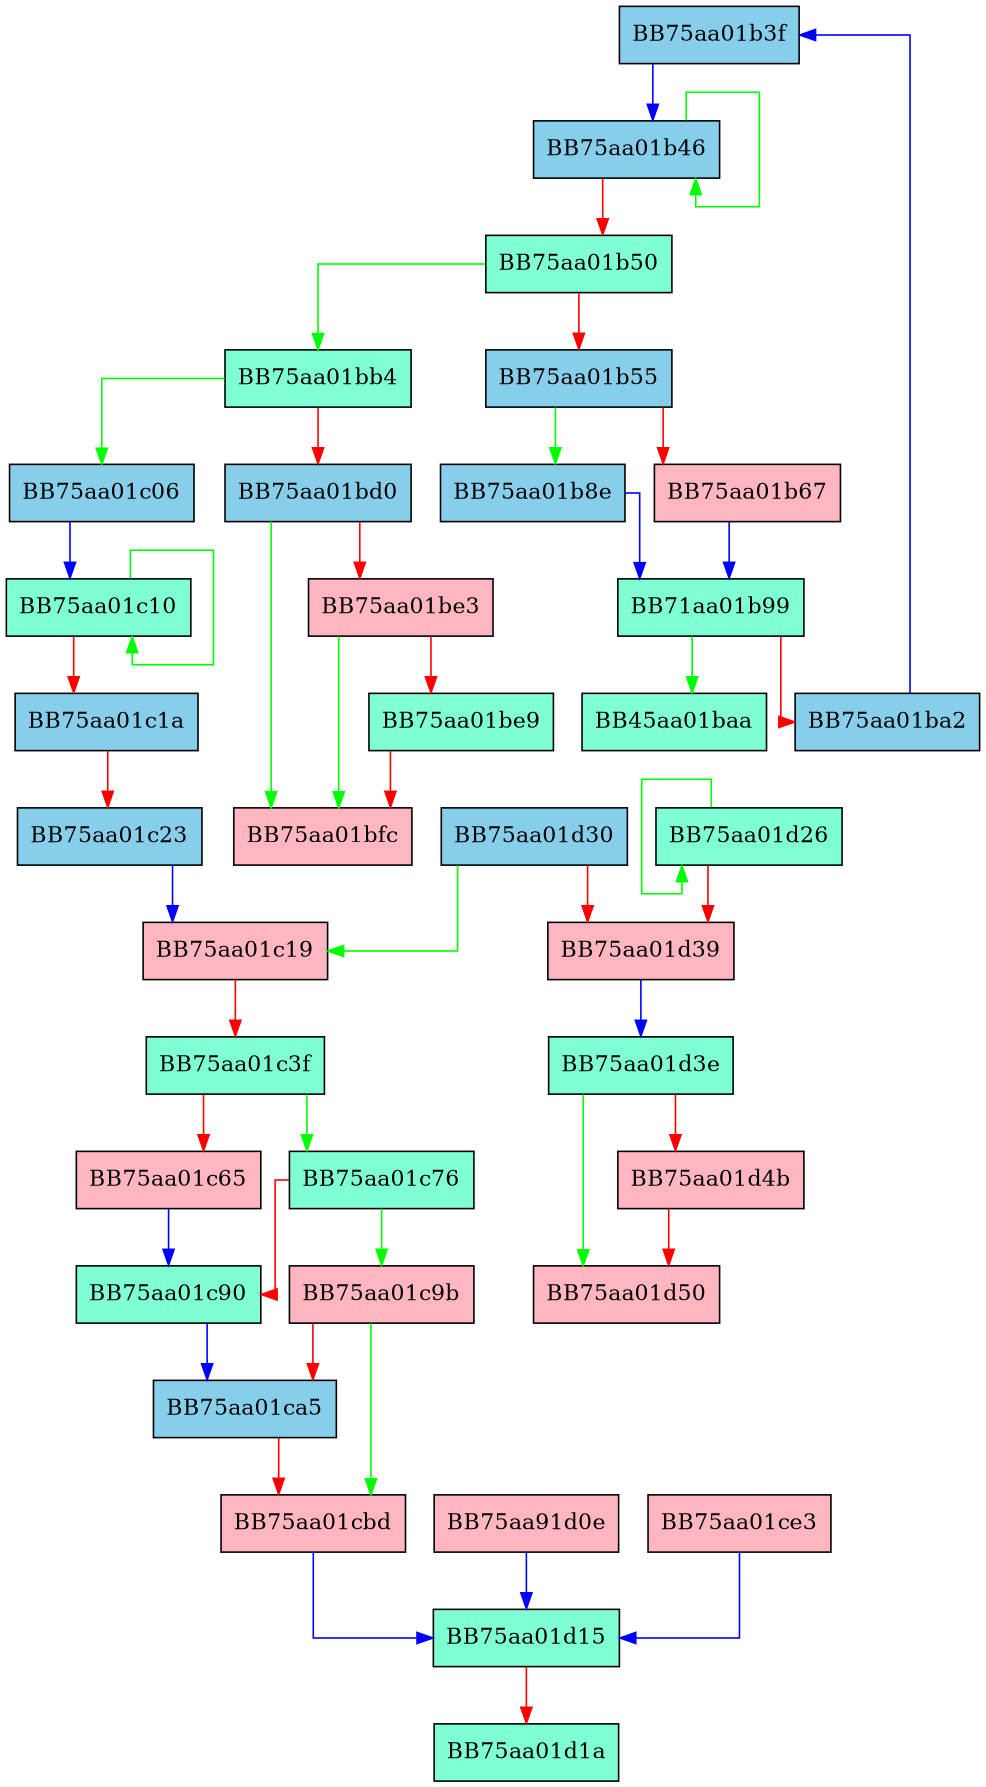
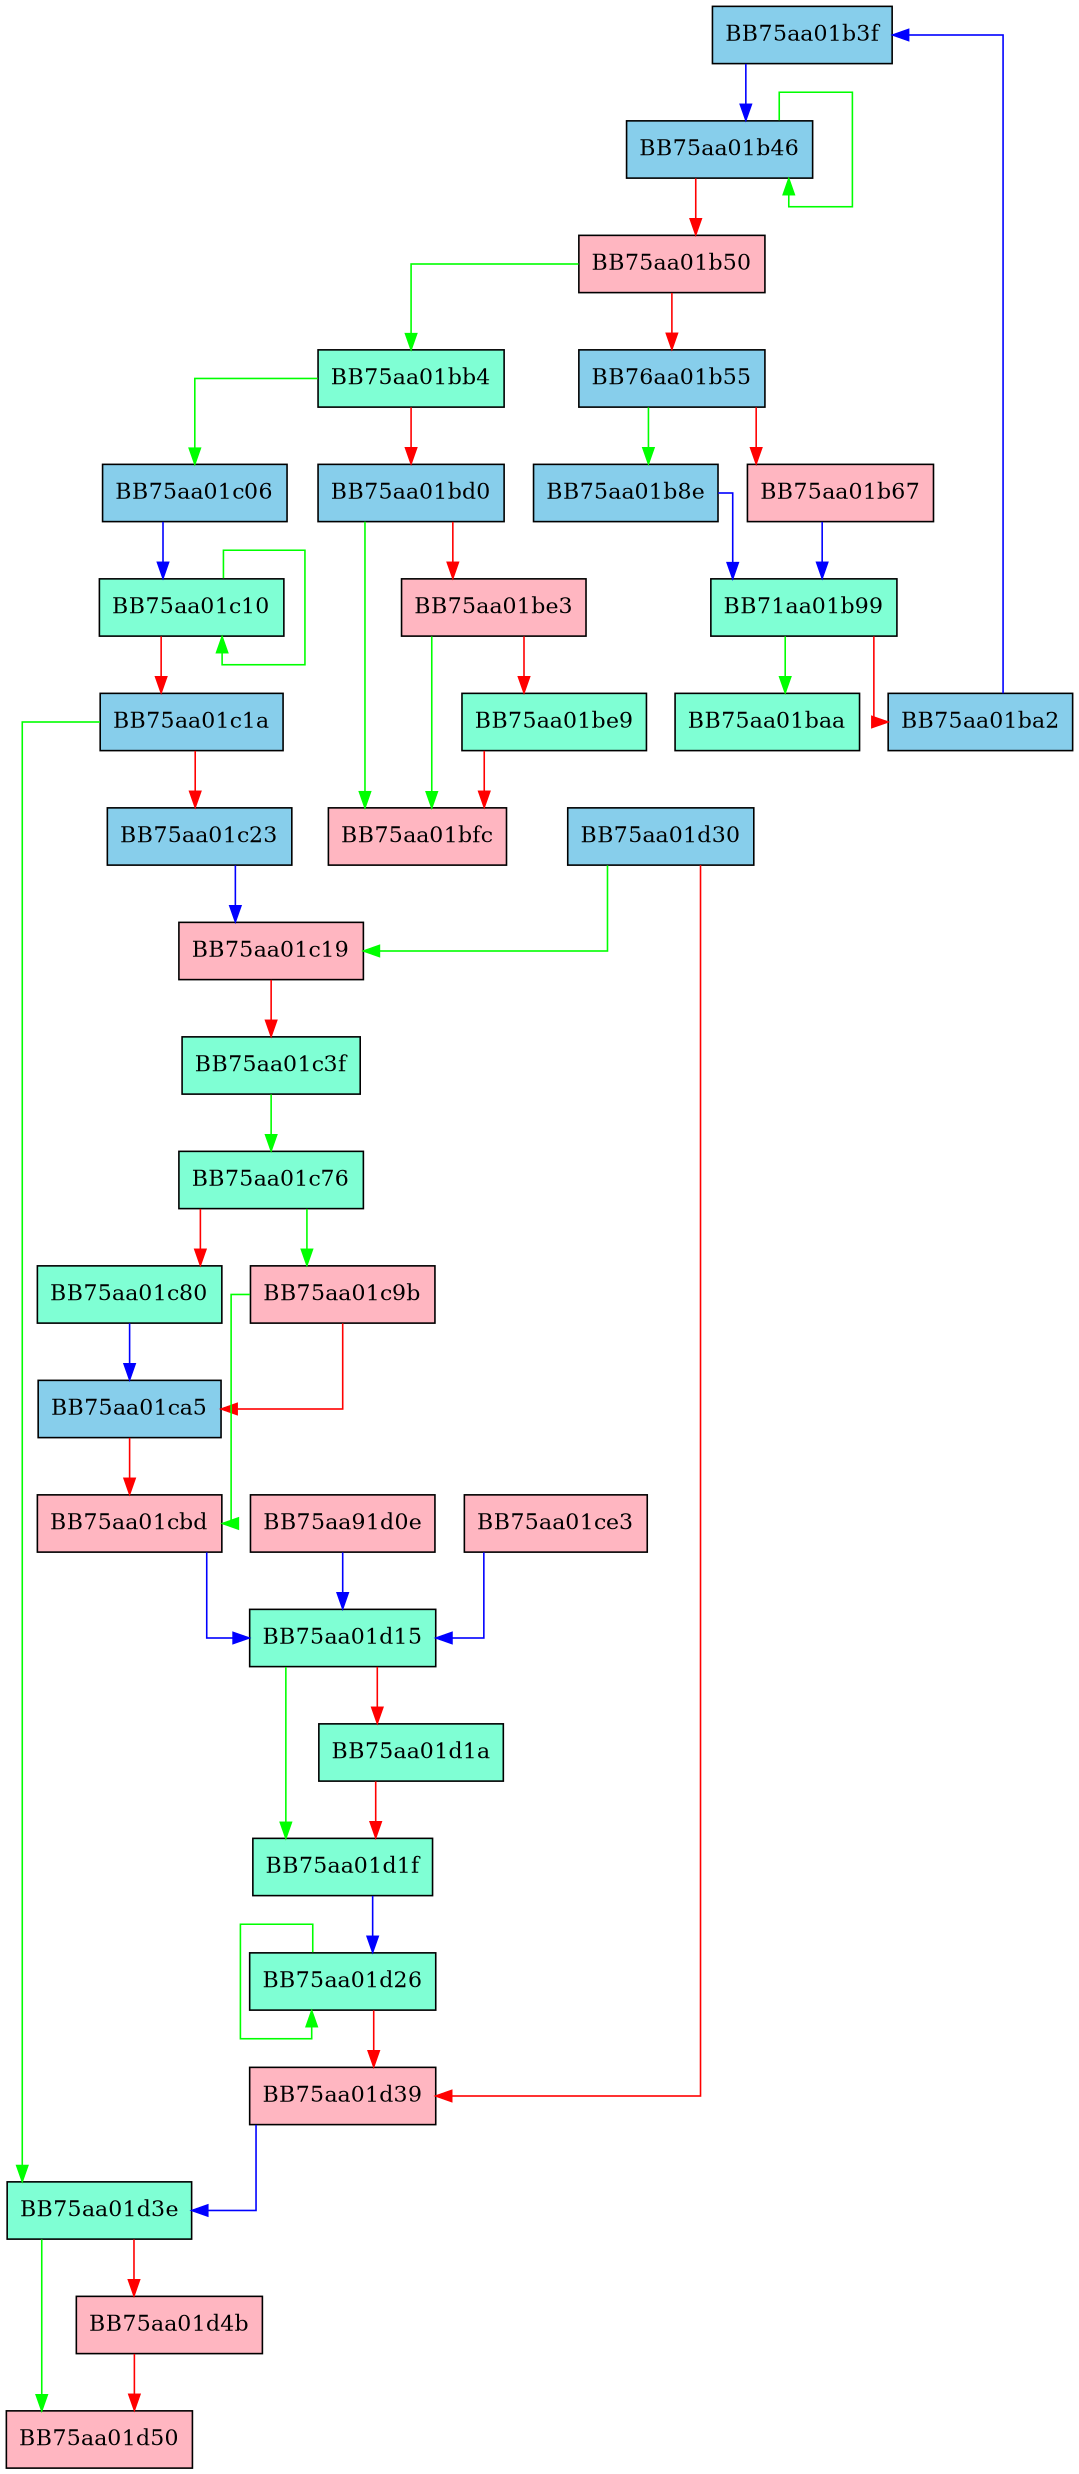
node "BB75aa01b50": fillcolor aquamarine -> lightpink
node "BB75aa01b55": label "BB75aa01b55" -> "BB76aa01b55"
node "BB45aa01baa": label "BB45aa01baa" -> "BB75aa01baa"
node "BB75aa01c65": removed
node "BB75aa01c90": label "BB75aa01c90" -> "BB75aa01c80"
edge "BB75aa01c1a" -> "BB75aa01d3e": added
node "BB75aa01d1f": added
